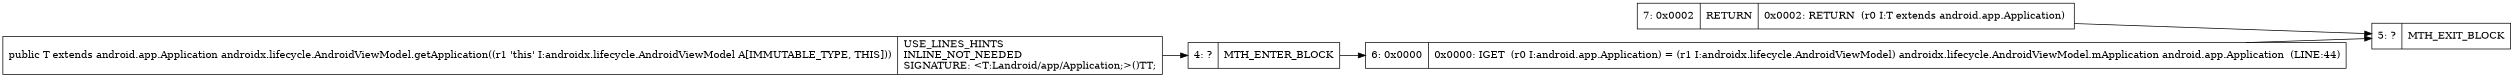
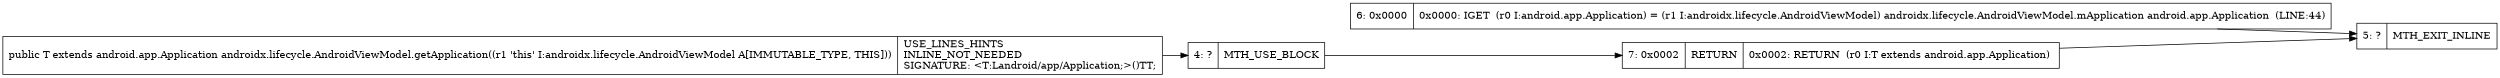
node "5: ?": text "MTH_EXIT_BLOCK" -> "MTH_EXIT_INLINE"
node "4: ?": text "MTH_ENTER_BLOCK" -> "MTH_USE_BLOCK"
edge "4: ?" -> "6: 0x0000": now "4: ?" -> "7: 0x0002"
